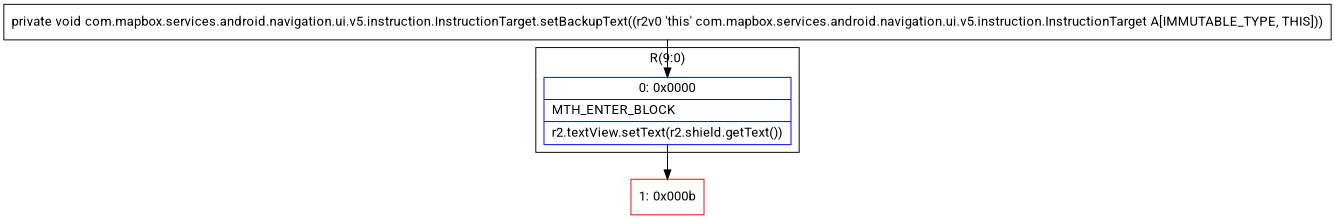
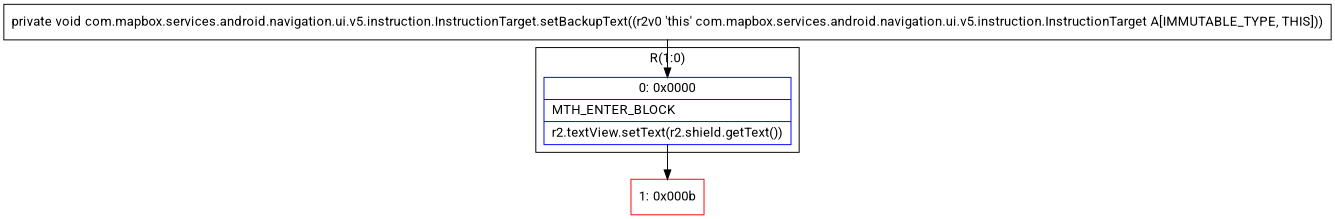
cluster "R(9:0)": label "R(9:0)" -> "R(1:0)"
